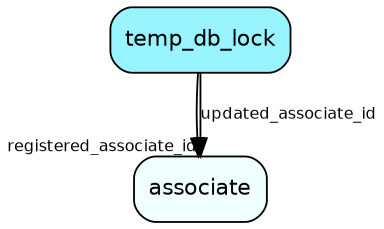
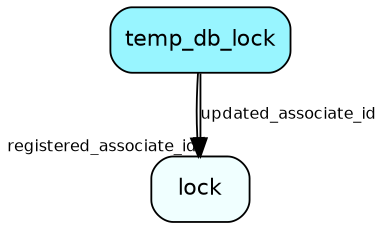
node "associate": label "associate" -> "lock"
